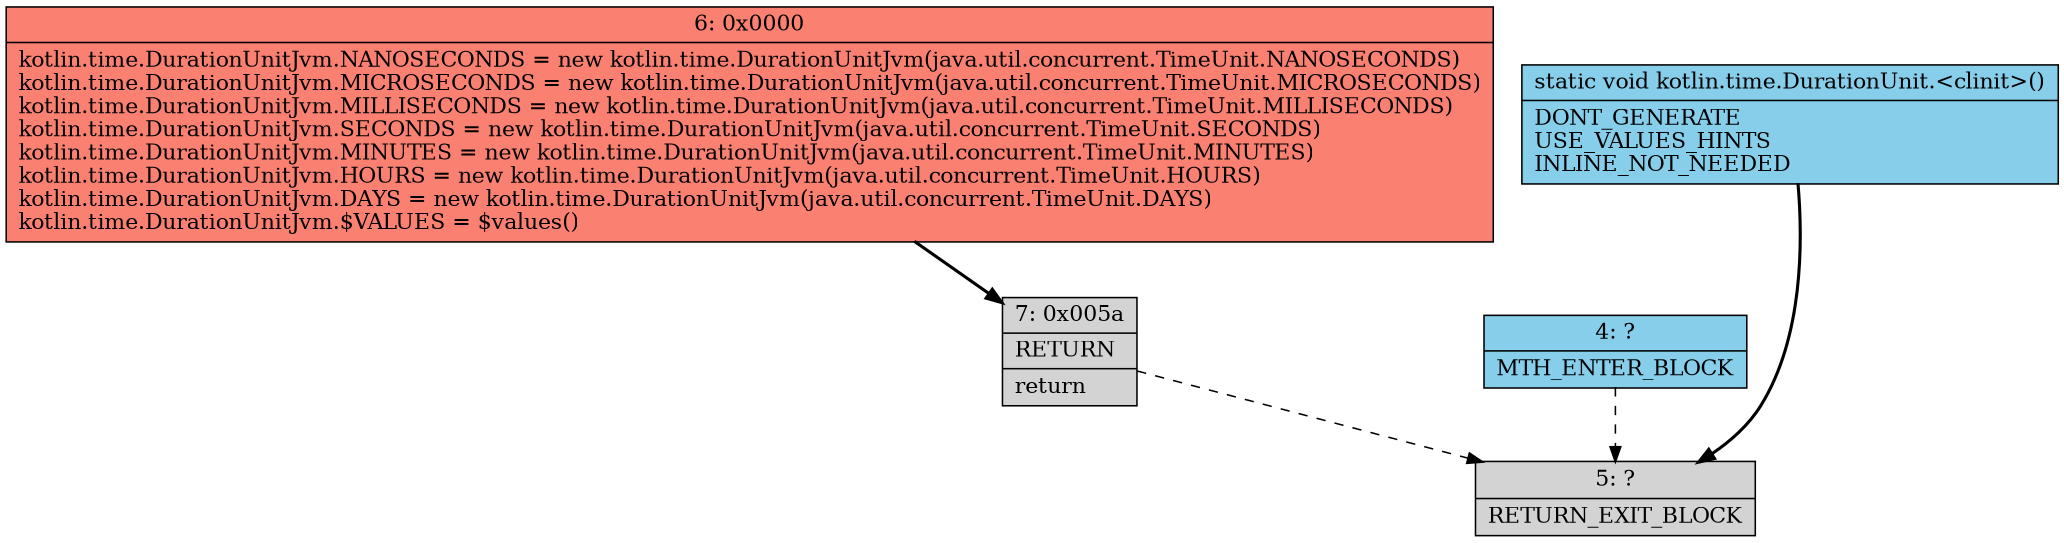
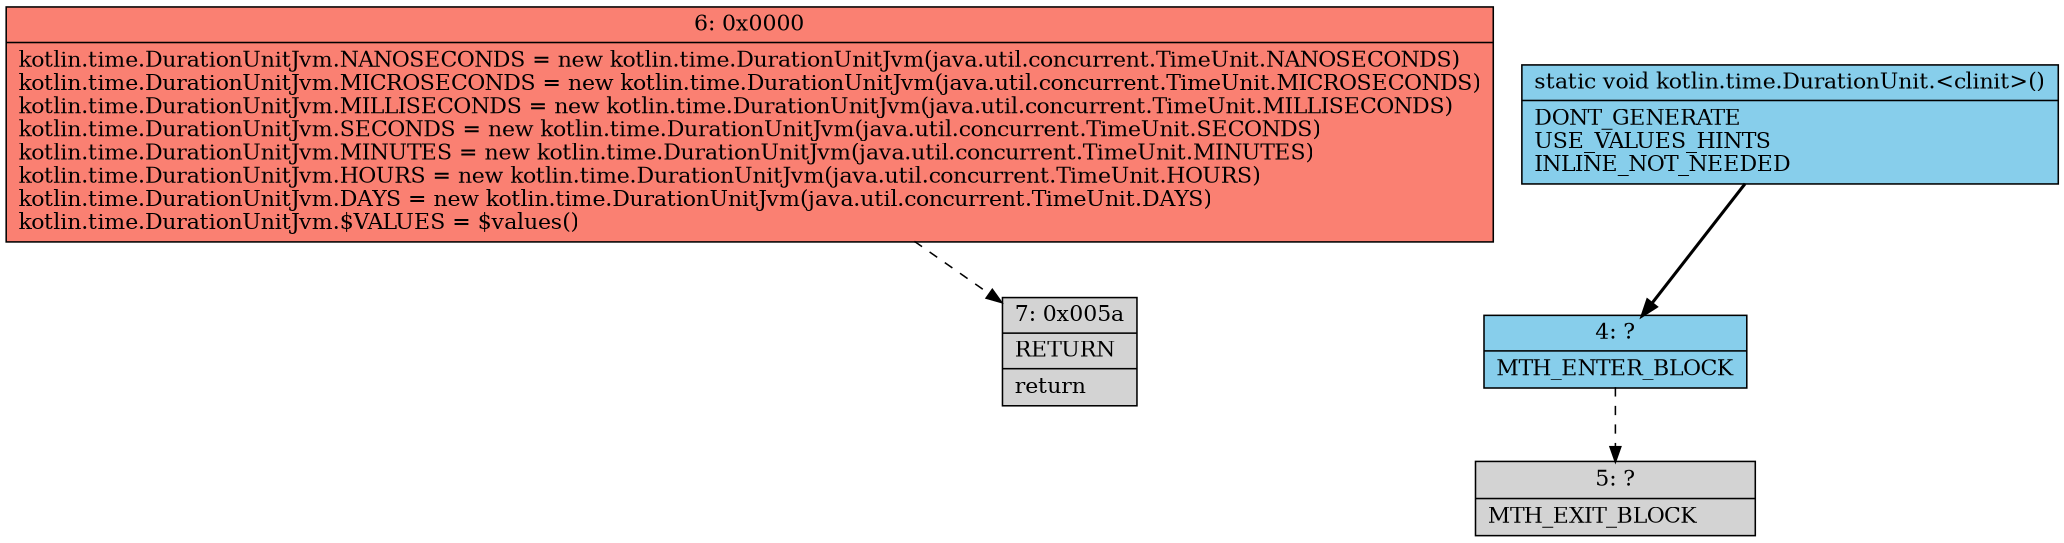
edge "6: 0x0000" -> "7: 0x005a": style bold -> dashed
edge "static void kotlin.time.DurationUnit.<clinit>()" -> "5: ?": now "static void kotlin.time.DurationUnit.<clinit>()" -> "4: ?"
edge "7: 0x005a" -> "5: ?": removed
node "5: ?": text "RETURN_EXIT_BLOCK" -> "MTH_EXIT_BLOCK"
